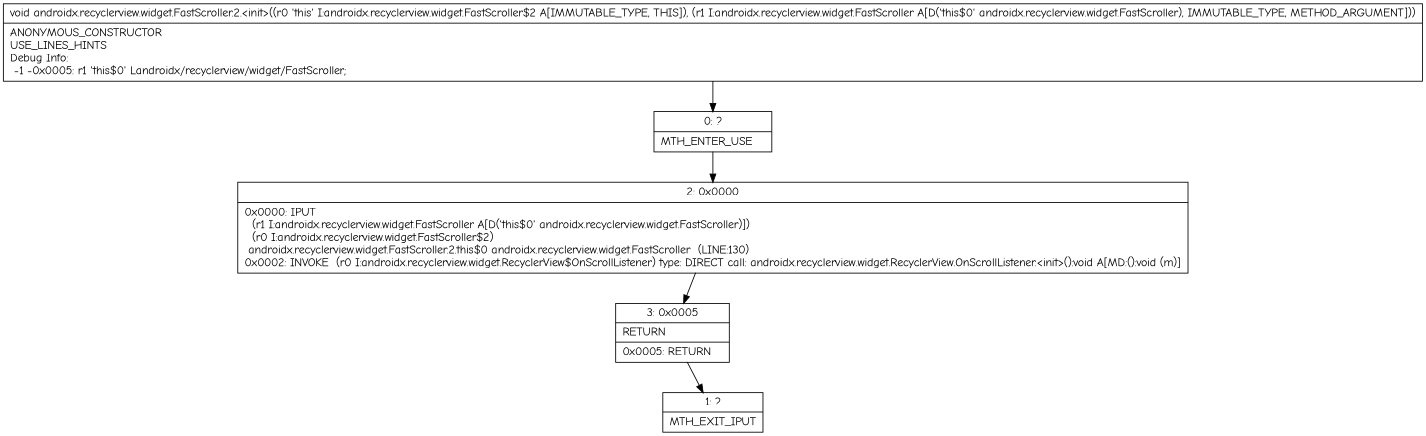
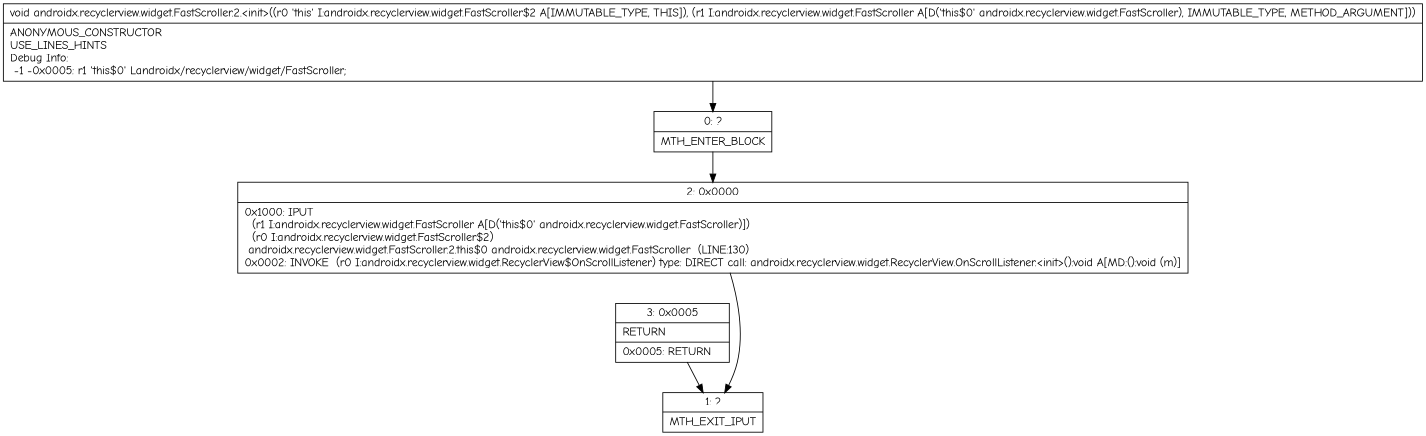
node "0: ?": text "MTH_ENTER_USE" -> "MTH_ENTER_BLOCK"
node "2: 0x0000": text "0x0000: IPUT" -> "0x1000: IPUT"
edge "2: 0x0000" -> "3: 0x0005": now "2: 0x0000" -> "1: ?"
